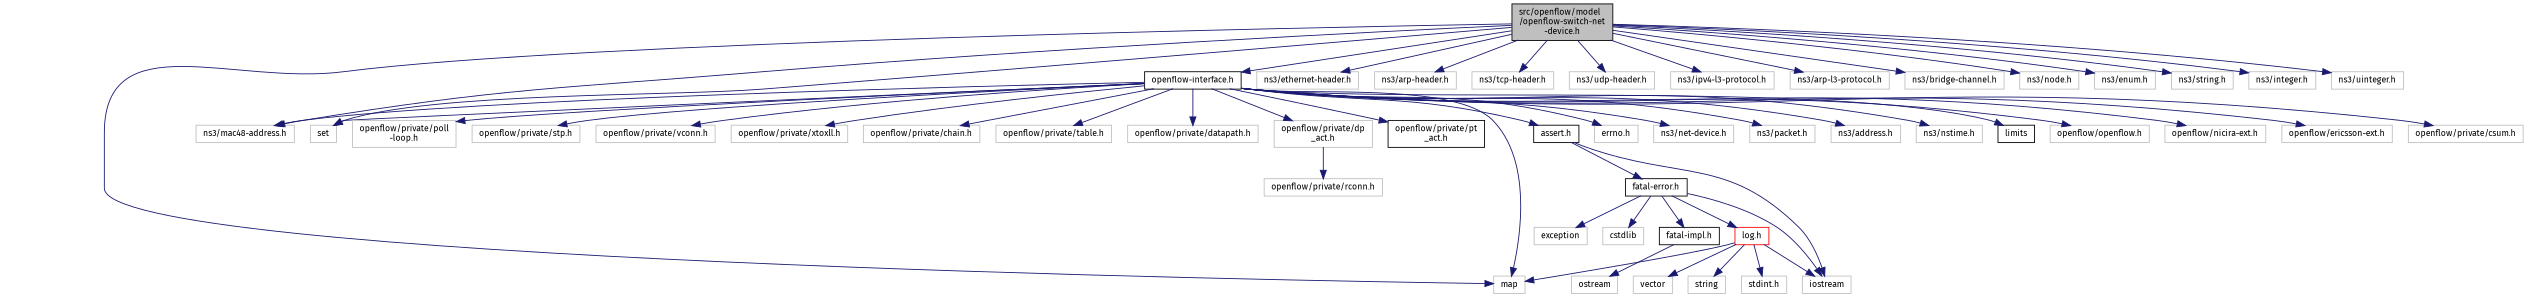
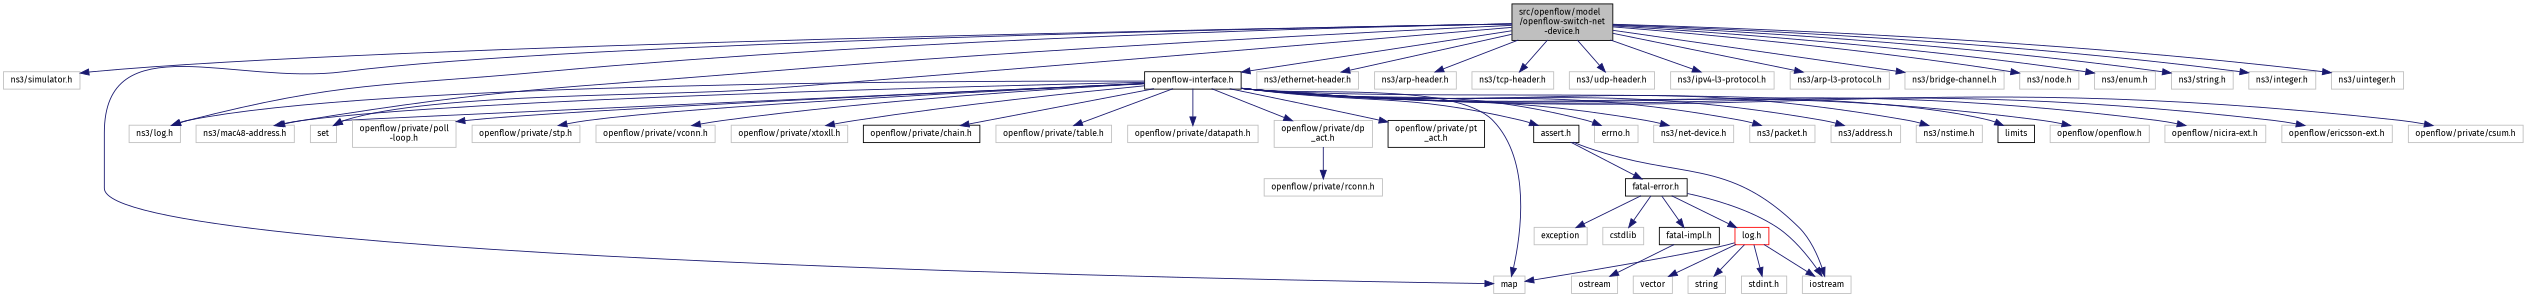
node "ns3/simulator.h": added
node "ns3/log.h": added
node "openflow/private/chain.h": color grey75 -> black
